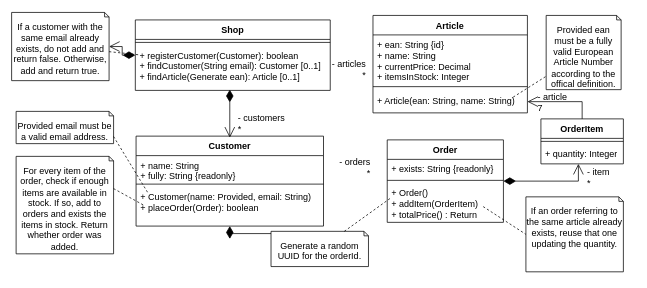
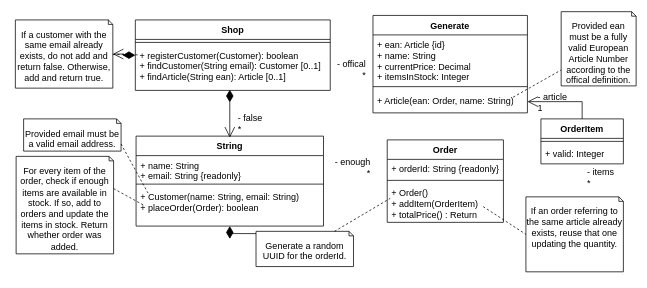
node "Article": label "Article" -> "Generate"
node "If a customer with the same email already exists, do not add and return false. Otherwise, add and return true.": moved (60, 47) -> (64, 54)
node "Provided ean must be a fully valid European Article Number according to the offical definition.": moved (584, 53) -> (599, 49)
node "+ ean: String {id} + name: String + currentPrice: Decimal + itemsInStock: Integer": label "+ ean: String {id} + name: String + currentPrice: Decimal + itemsInStock: Integer" -> "+ ean: Article {id} + name: String + currentPrice: Decimal + itemsInStock: Integer"
node "- articles *": label "- articles *" -> "- offical *"
node "+ registerCustomer(Customer): boolean + findCustomer(String email): Customer [0..1] + findArticle(Generate ean): Article [0..1]": label "+ registerCustomer(Customer): boolean + findCustomer(String email): Customer [0..1] + findArticle(Generate ean): Article [0..1]" -> "+ registerCustomer(Customer): boolean + findCustomer(String email): Customer [0..1] + findArticle(String ean): Article [0..1]"
node "- article 7": label "- article 7" -> "- article 1"
node "+ Article(ean: String, name: String)": label "+ Article(ean: String, name: String)" -> "+ Article(ean: Order, name: String)"
node "- customers *": label "- customers *" -> "- false *"
node "Provided email must be a valid email address.": moved (65, 128) -> (72, 135)
node "Customer": label "Customer" -> "String"
node "+ quantity: Integer": label "+ quantity: Integer" -> "+ valid: Integer"
node "- orders *": label "- orders *" -> "- enough *"
node "+ name: String + fully: String {readonly}": label "+ name: String + fully: String {readonly}" -> "+ name: String + email: String {readonly}"
node "+ exists: String {readonly}": label "+ exists: String {readonly}" -> "+ orderId: String {readonly}"
node "- item *": label "- item *" -> "- items *"
edge "OrderItem" -- "Order": removed
node "For every item of the order, check if enough items are available in stock. If so, add to orders and exists the items in stock. Return whether order was added.": label "For every item of the order, check if enough items are available in stock. If so, add to orders and exists the items in stock. Return whether order was added." -> "For every item of the order, check if enough items are available in stock. If so, add to orders and update the items in stock. Return whether order was added."
node "+ Customer(name: Provided, email: String) + placeOrder(Order): boolean": label "+ Customer(name: Provided, email: String) + placeOrder(Order): boolean" -> "+ Customer(name: String, email: String) + placeOrder(Order): boolean"
node "Generate a random UUID for the orderId.": moved (320, 249) -> (305, 249)
